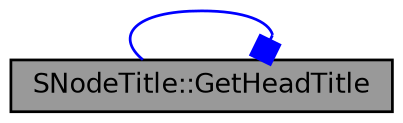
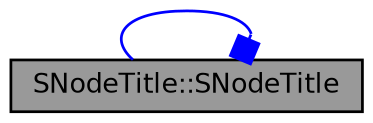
node "SNodeTitle::GetHeadTitle": label "SNodeTitle::GetHeadTitle" -> "SNodeTitle::SNodeTitle"
